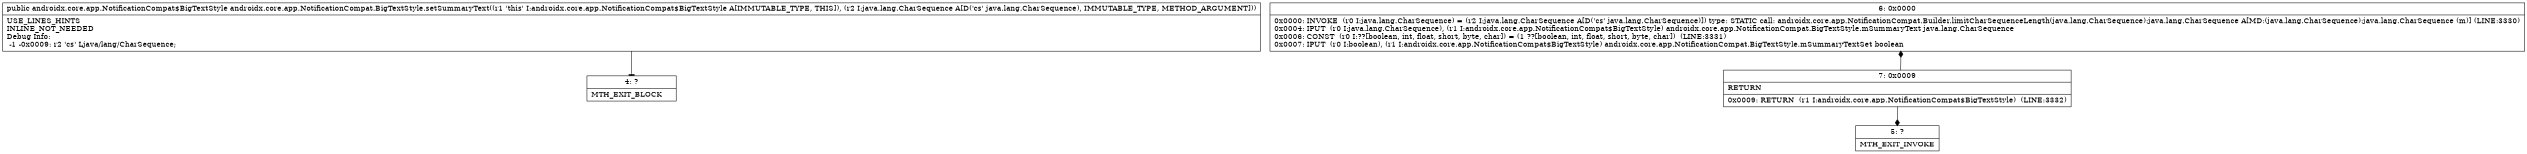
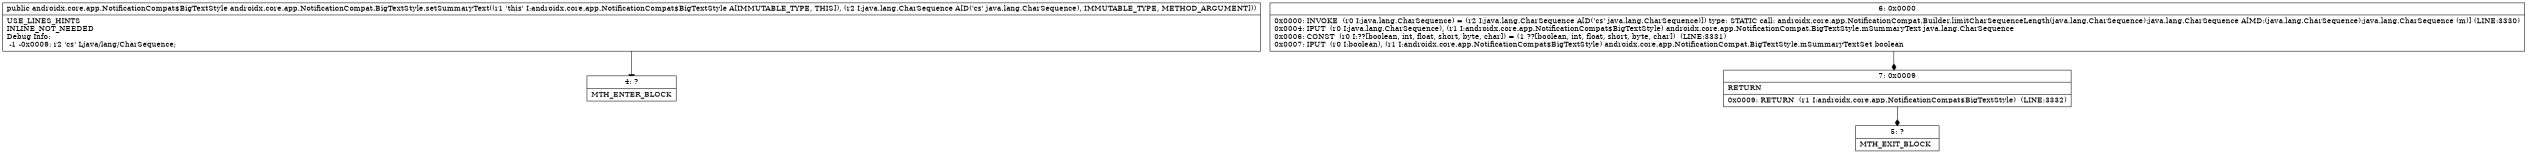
edge "7: 0x0009" -> "6: 0x0000": reversed
node "4: ?": text "MTH_EXIT_BLOCK" -> "MTH_ENTER_BLOCK"
node "5: ?": text "MTH_EXIT_INVOKE" -> "MTH_EXIT_BLOCK"
